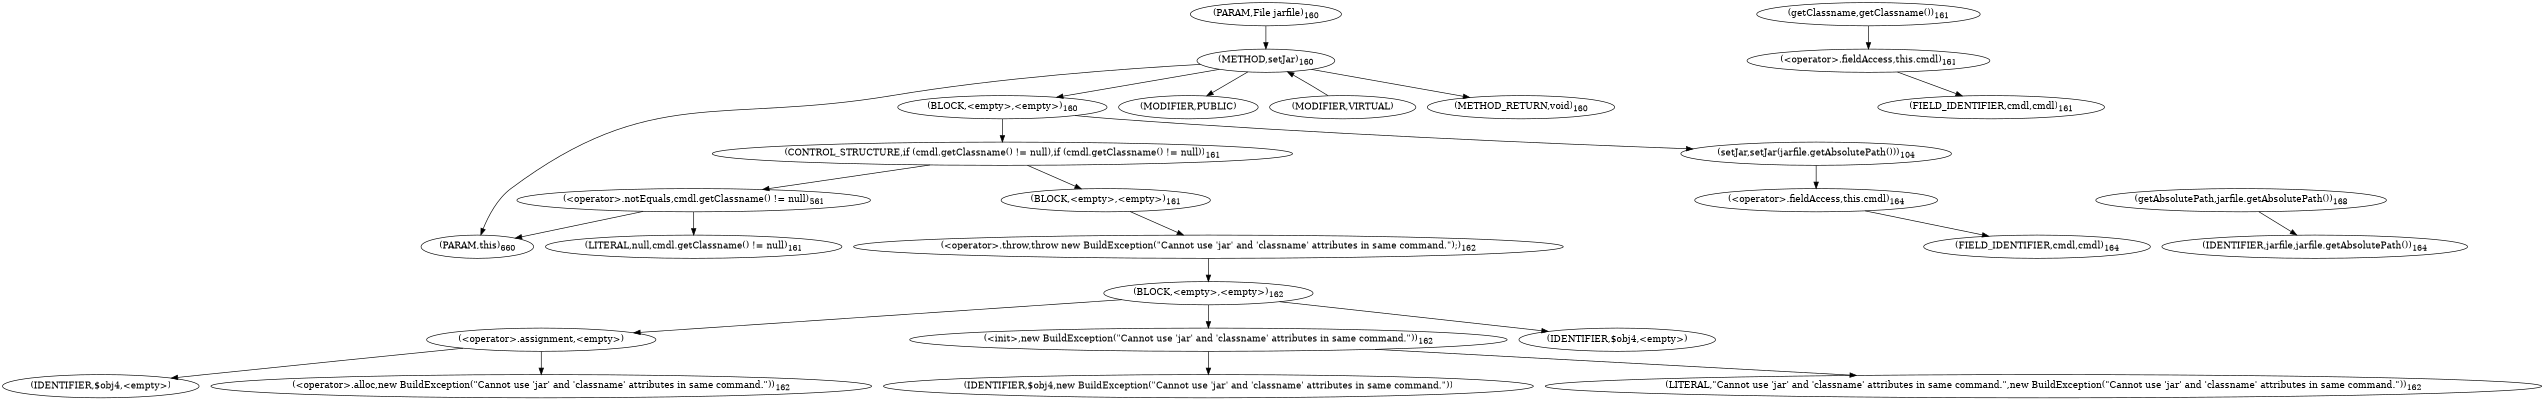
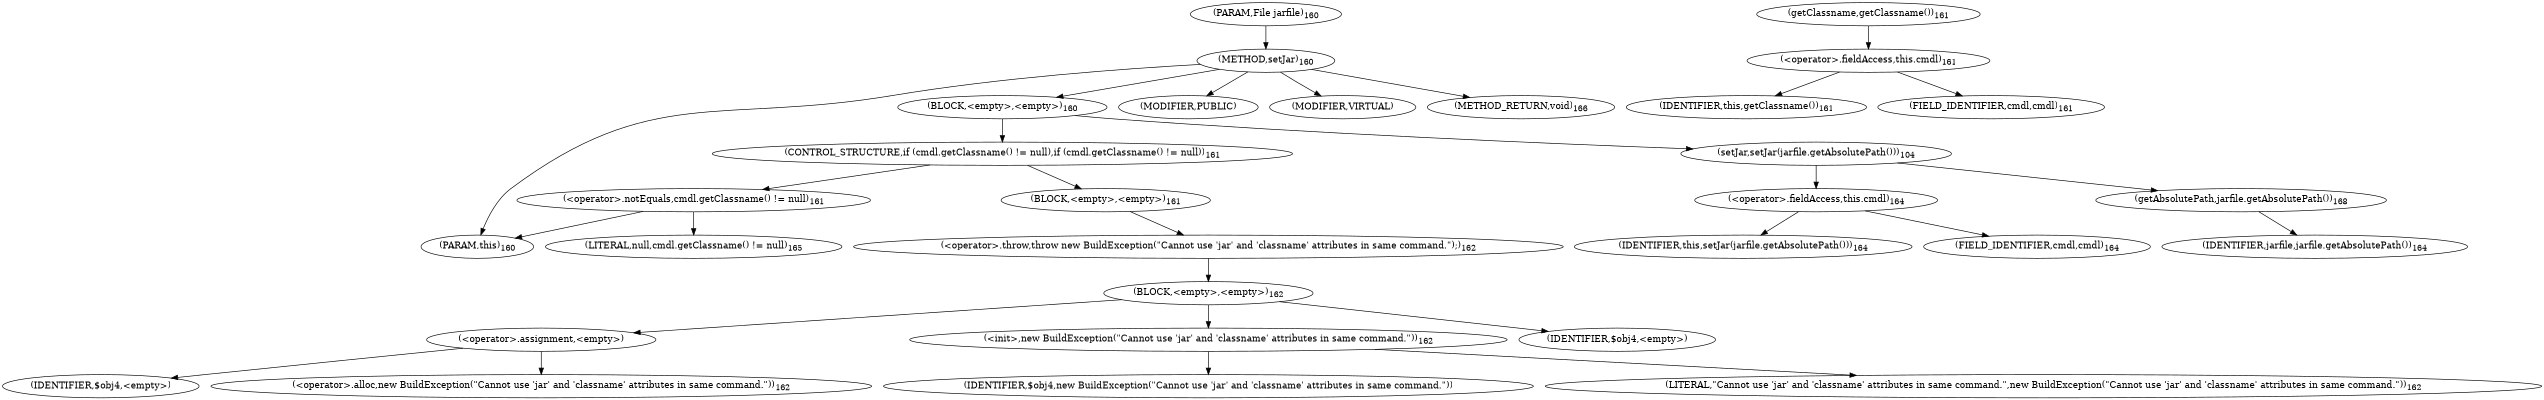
edge "(MODIFIER,VIRTUAL)" -> "(METHOD,setJar)": reversed
node "(METHOD_RETURN,void)": text "160" -> "166"
node "(IDENTIFIER,this,getClassname())": added
edge "(setJar,setJar(jarfile.getAbsolutePath()))" -> "(getAbsolutePath,jarfile.getAbsolutePath())": added
node "(<operator>.notEquals,cmdl.getClassname() != null)": text "561" -> "161"
node "(PARAM,this)": text "660" -> "160"
node "(LITERAL,null,cmdl.getClassname() != null)": text "161" -> "165"
node "(IDENTIFIER,this,setJar(jarfile.getAbsolutePath()))": added
